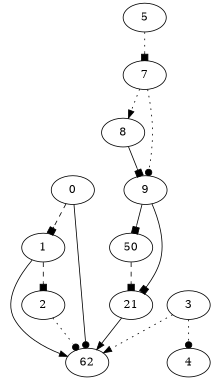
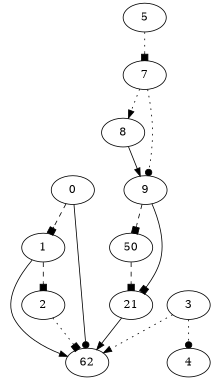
edge "8" -> "9": arrowhead box -> normal
edge "9" -> "50": style solid -> dashed
edge "2" -> "62": arrowhead dot -> box
